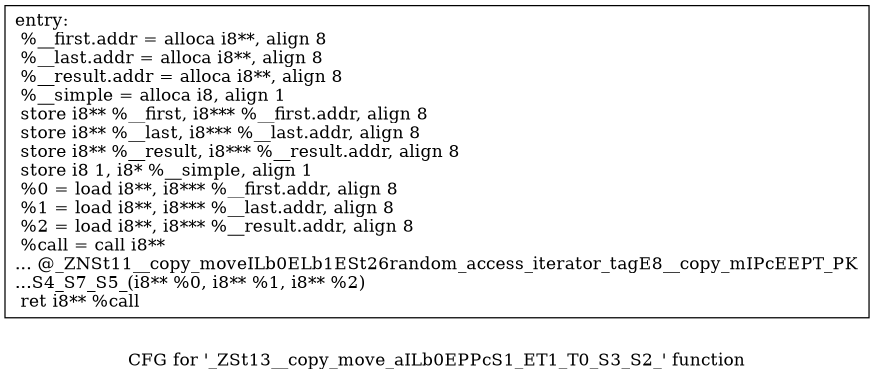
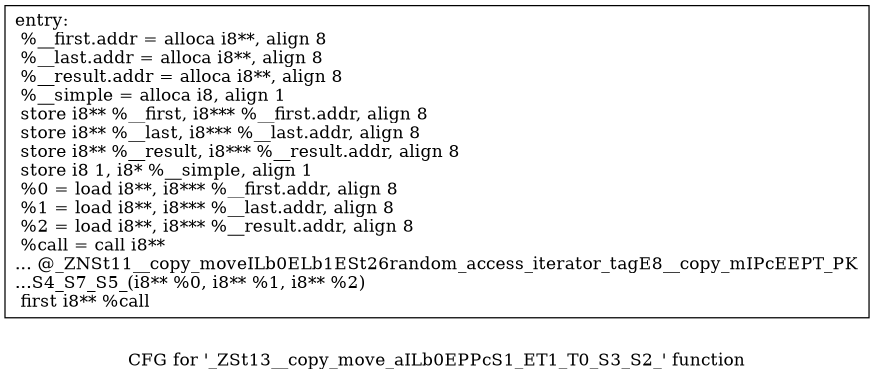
node "entry:": text "ret i8** %call" -> "first i8** %call"
